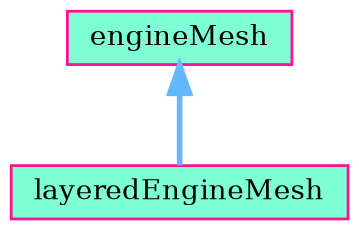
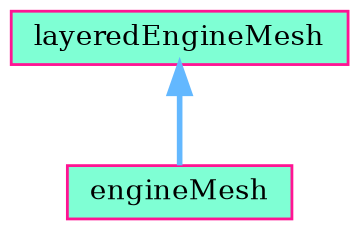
edge "layeredEngineMesh" -> "engineMesh": reversed
